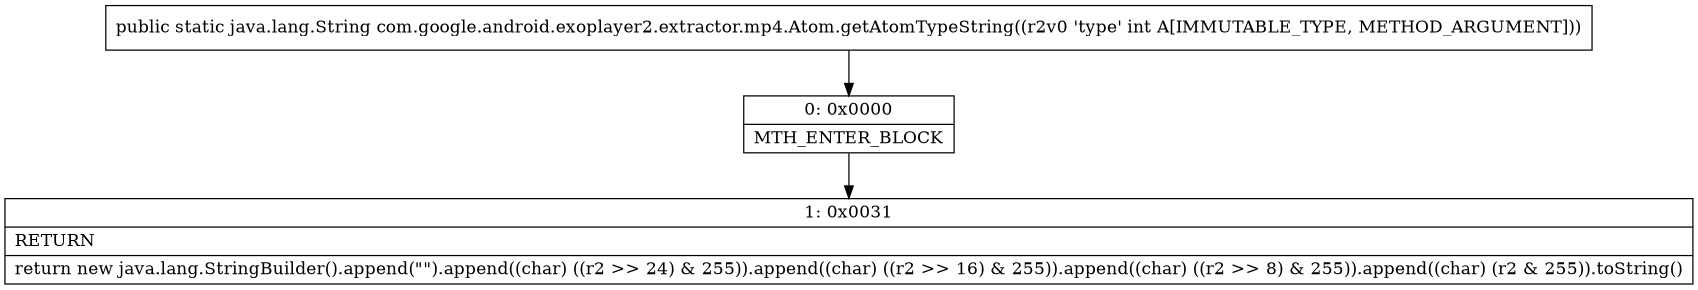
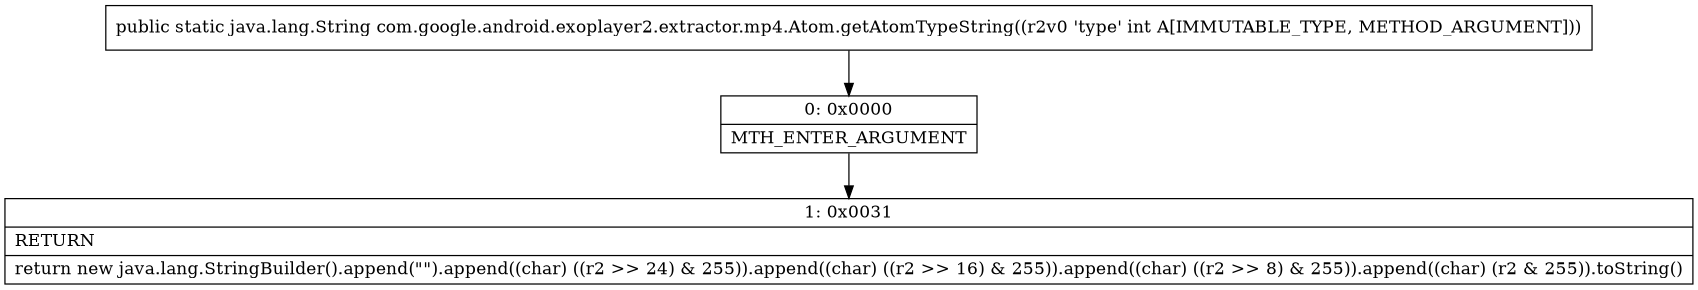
node "0: 0x0000": text "MTH_ENTER_BLOCK" -> "MTH_ENTER_ARGUMENT"
